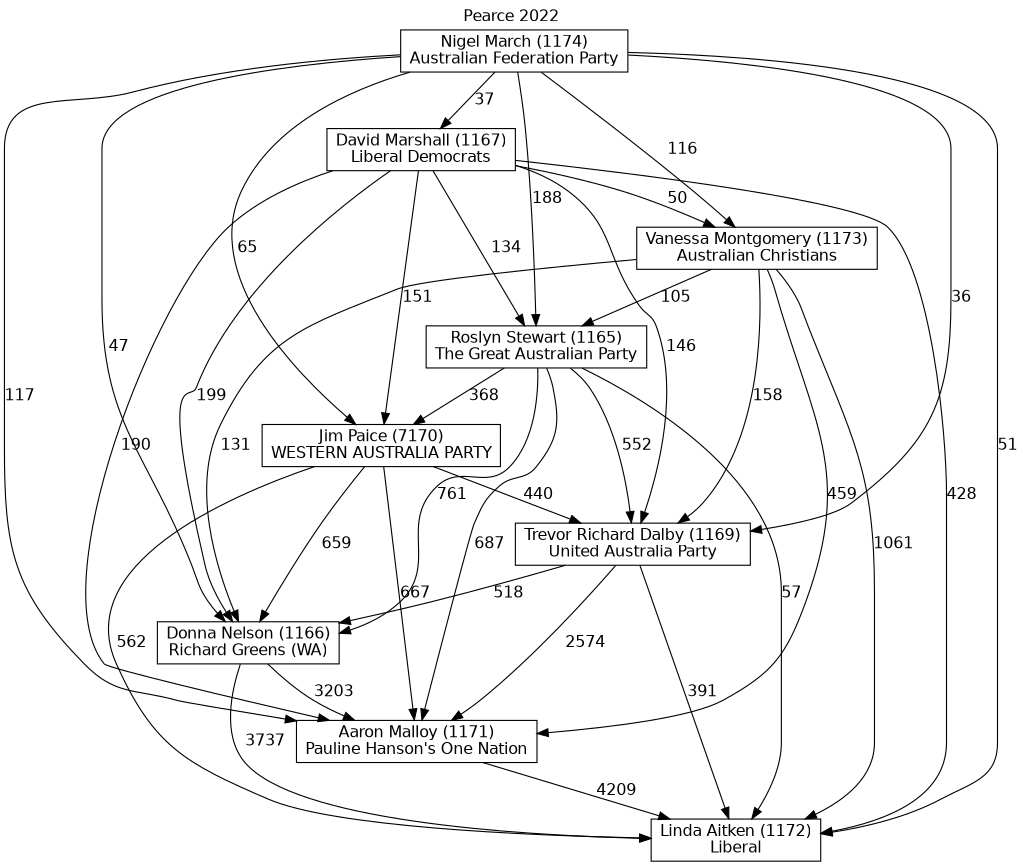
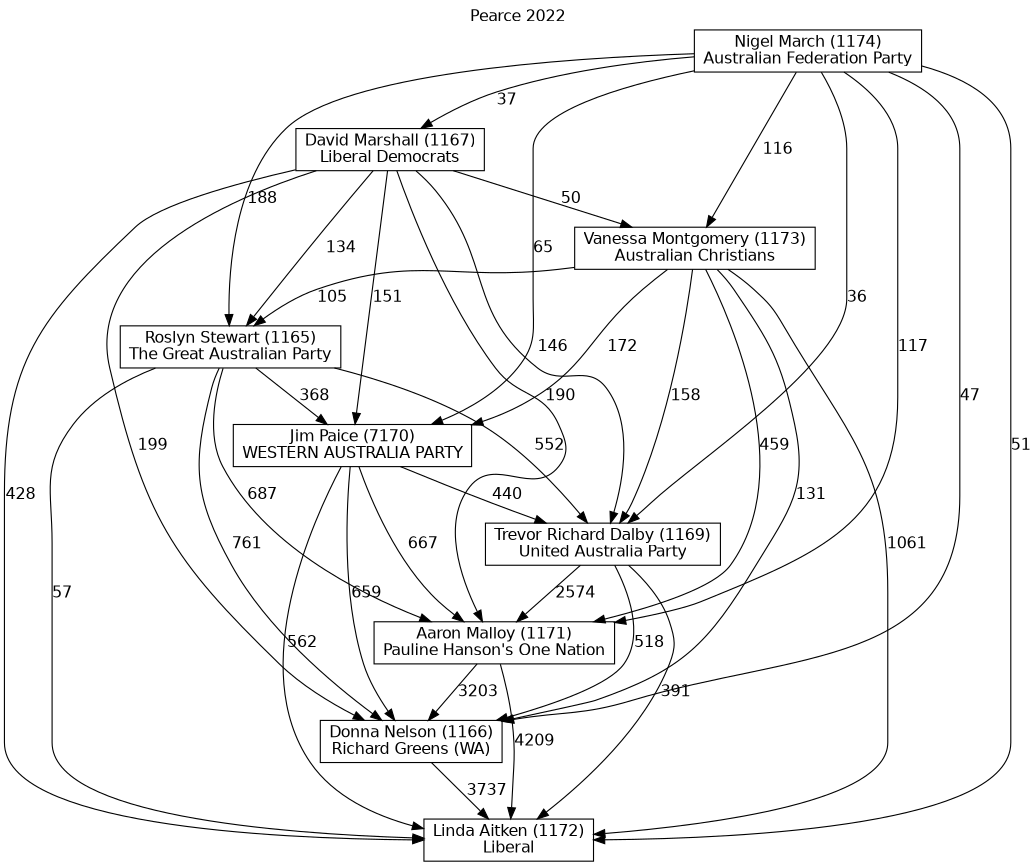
edge "Vanessa Montgomery (1173) Australian Christians" -> "Jim Paice (7170) WESTERN AUSTRALIA PARTY": added, label "172"
edge "Donna Nelson (1166) Richard Greens (WA)" -> "Aaron Malloy (1171) Pauline Hanson's One Nation": reversed
